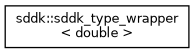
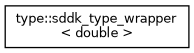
node "sddk::sddk_type_wrapper < double >": label "sddk::sddk_type_wrapper < double >" -> "type::sddk_type_wrapper < double >"
